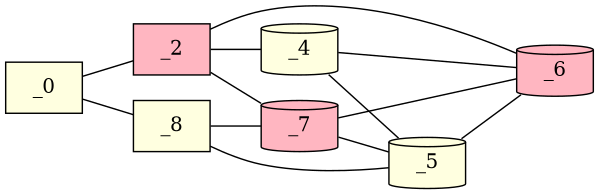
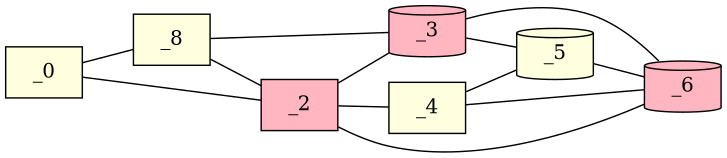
node "_4": shape cylinder -> box
node "_7": label "_7" -> "_3"
edge "_8" -- "_5": now "_8" -- "_2"
